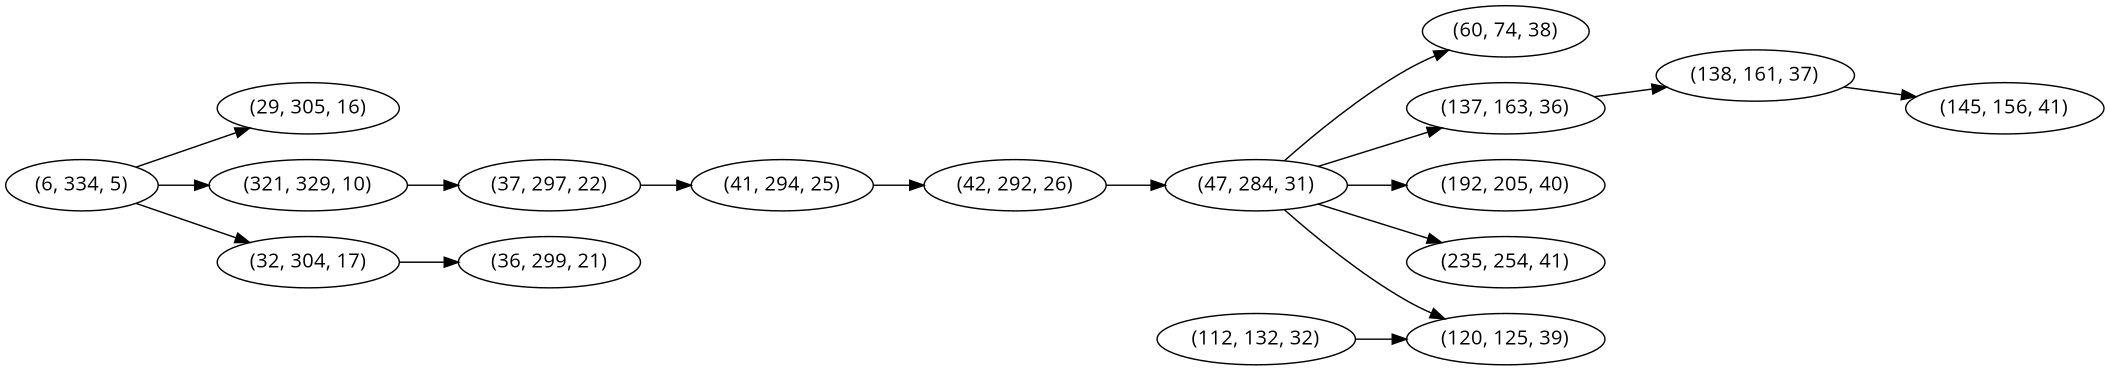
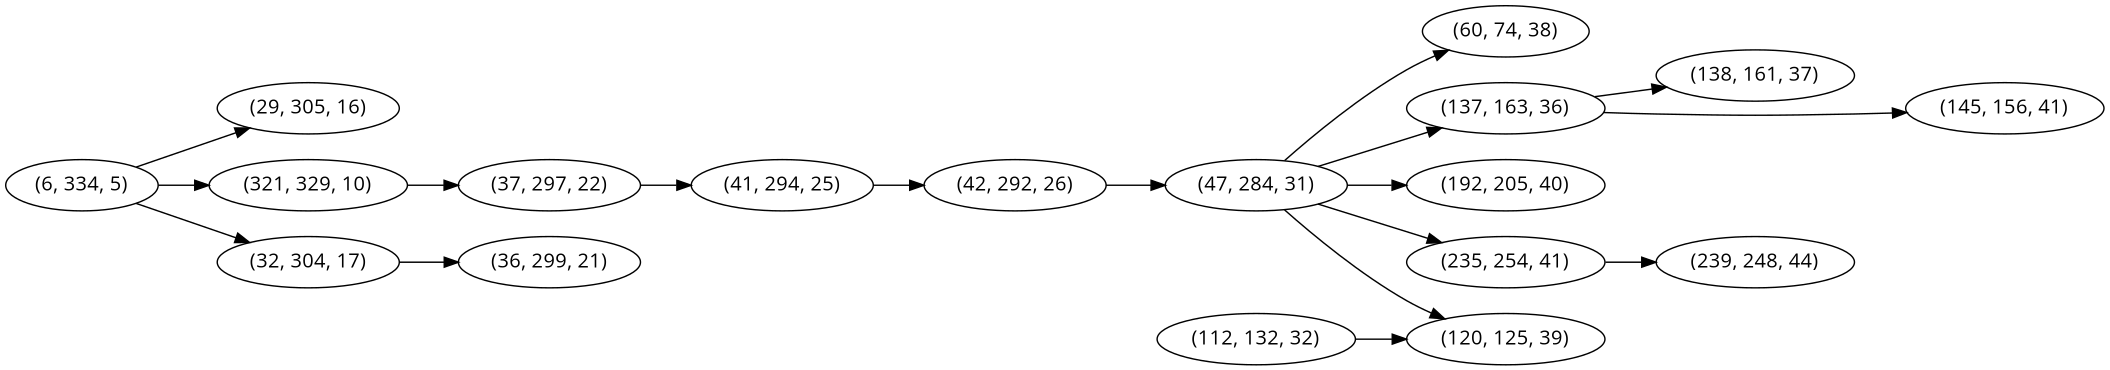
edge "(138, 161, 37)" -> "(145, 156, 41)": now "(137, 163, 36)" -> "(145, 156, 41)"
node "(239, 248, 44)": added
